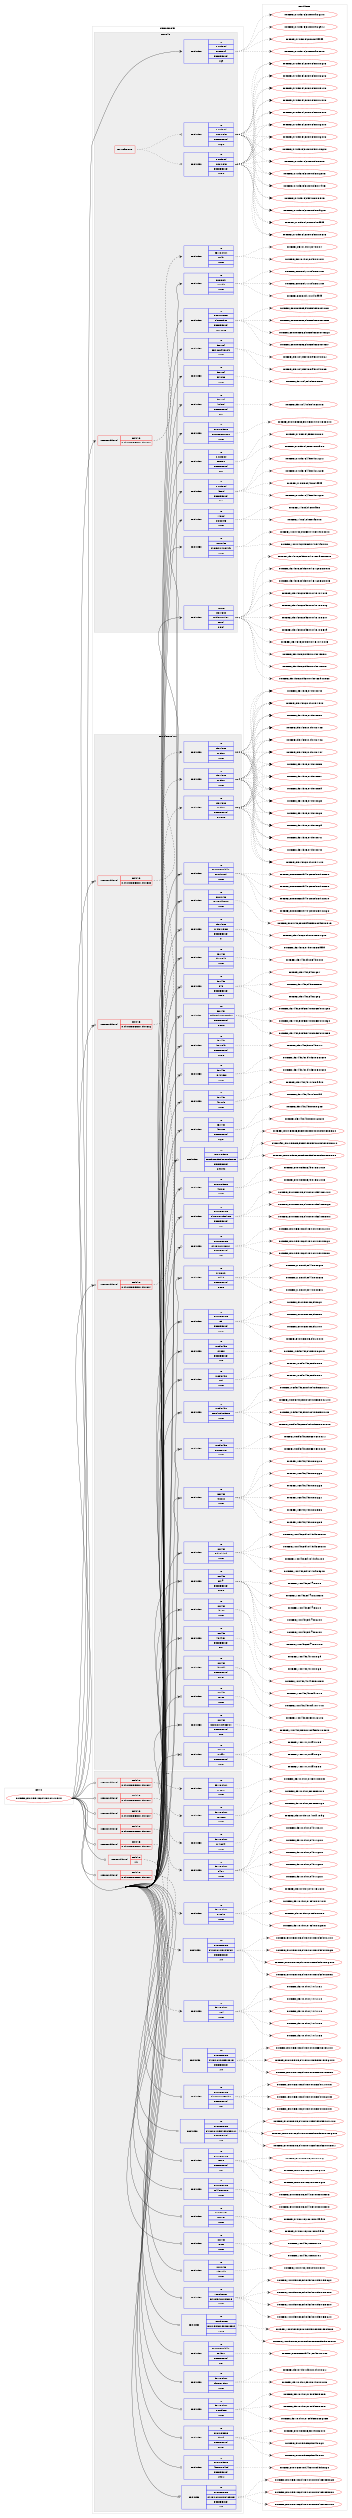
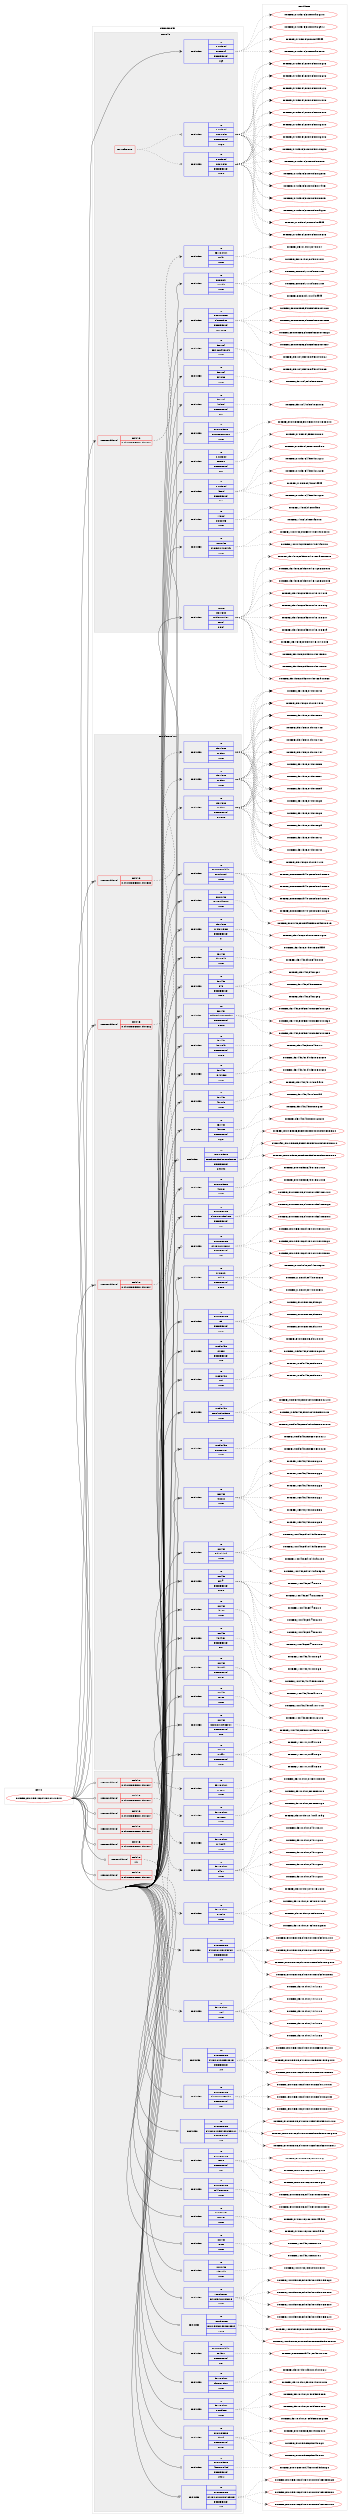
node "portage://sys-devel/desktop-1.8.5-r5": label "portage://sys-devel/desktop-1.8.5-r5" -> "portage://sys-devel/automake-1.8.5-r5"
node "portage://sys-auth/polkit-0.116-r1": label "portage://sys-auth/polkit-0.116-r1" -> "portage://sys-plugins/polkit-0.116-r1"
node "portage://media-libs/gst-plugins-base-1.14.4": removed
